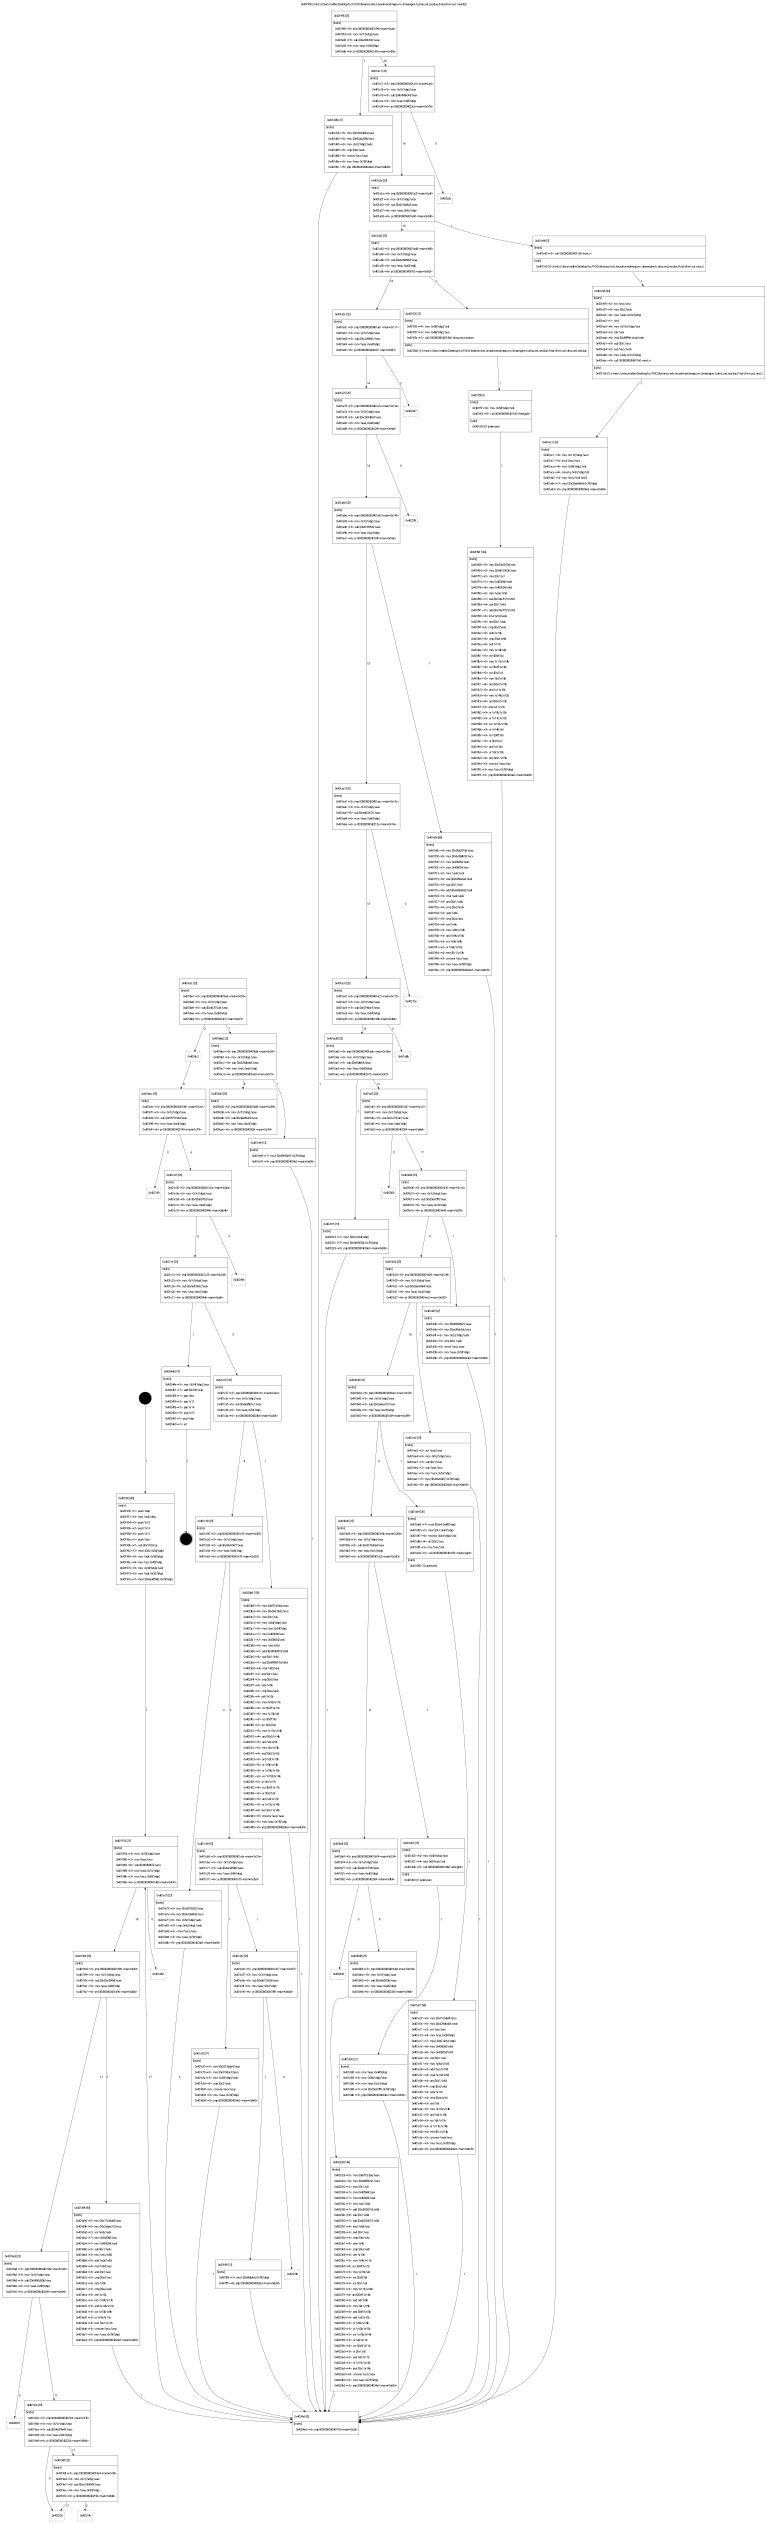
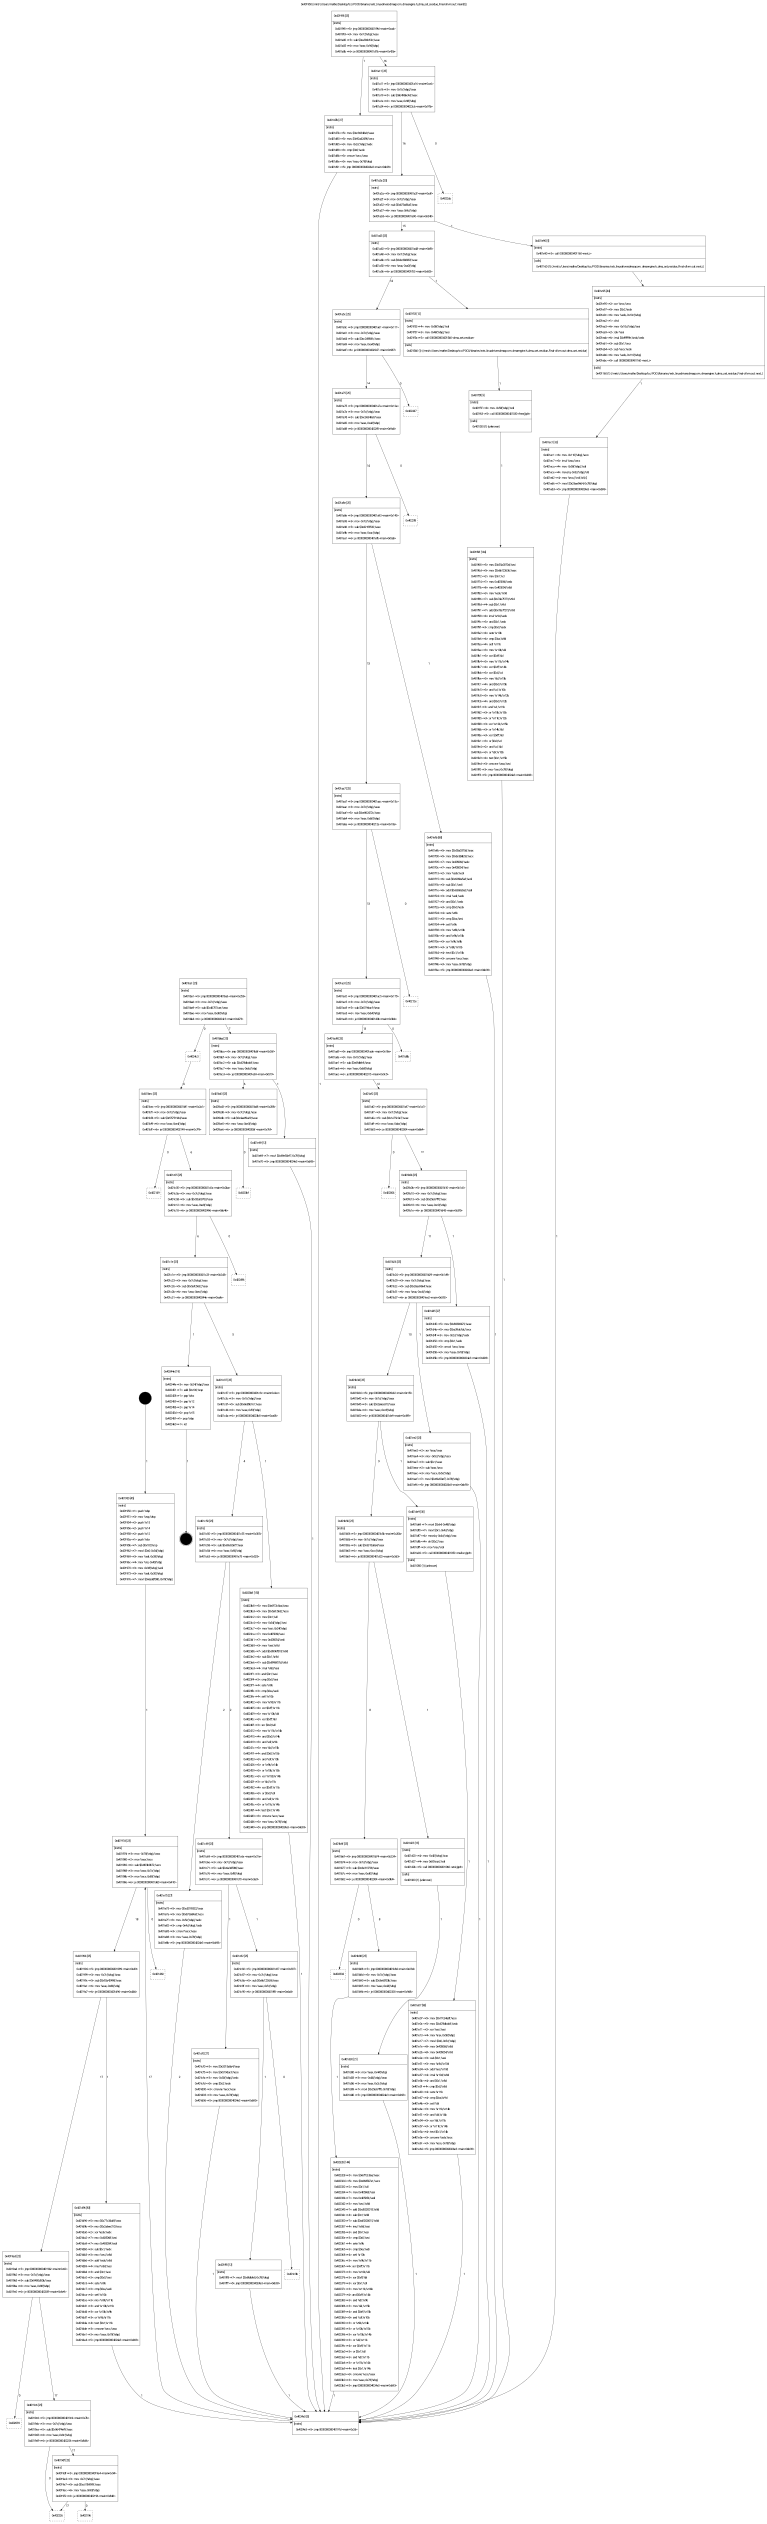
node "0x4020bf": added
node "0x402315 [19]": removed
